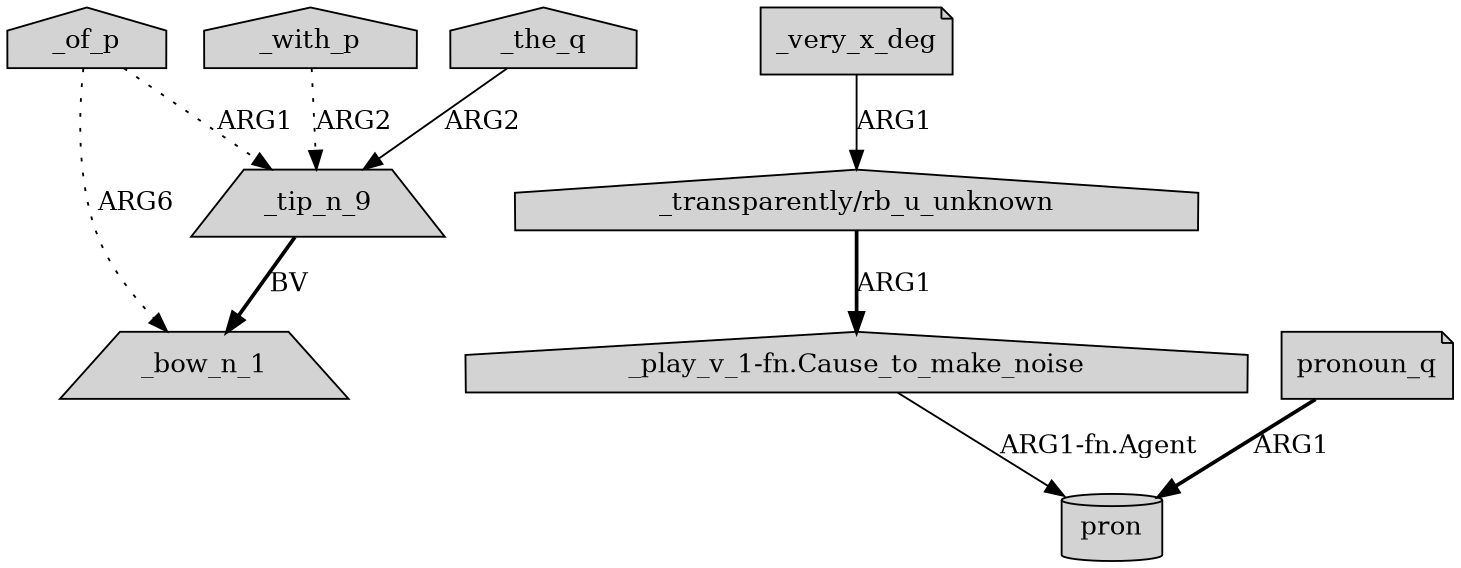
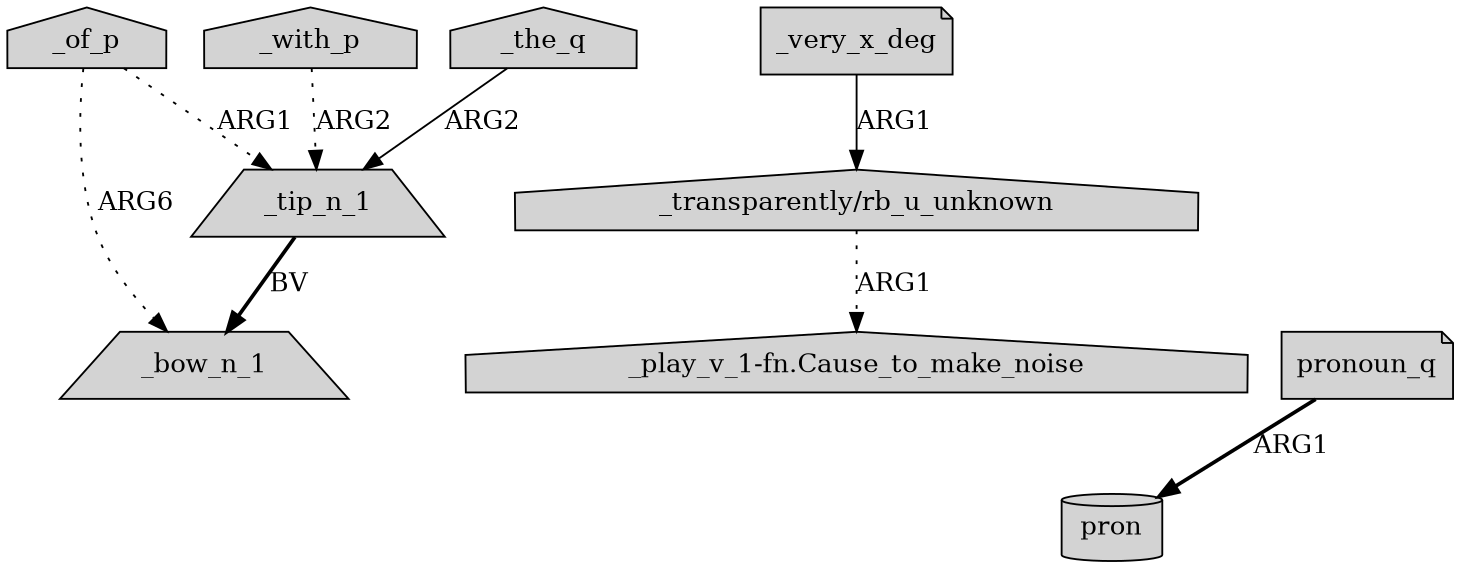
node "_tip_n_9": label "_tip_n_9" -> "_tip_n_1"
edge "_transparently/rb_u_unknown" -> "_play_v_1-fn.Cause_to_make_noise": style bold -> dotted
edge "_play_v_1-fn.Cause_to_make_noise" -> "pron": removed, label "ARG1-fn.Agent"
